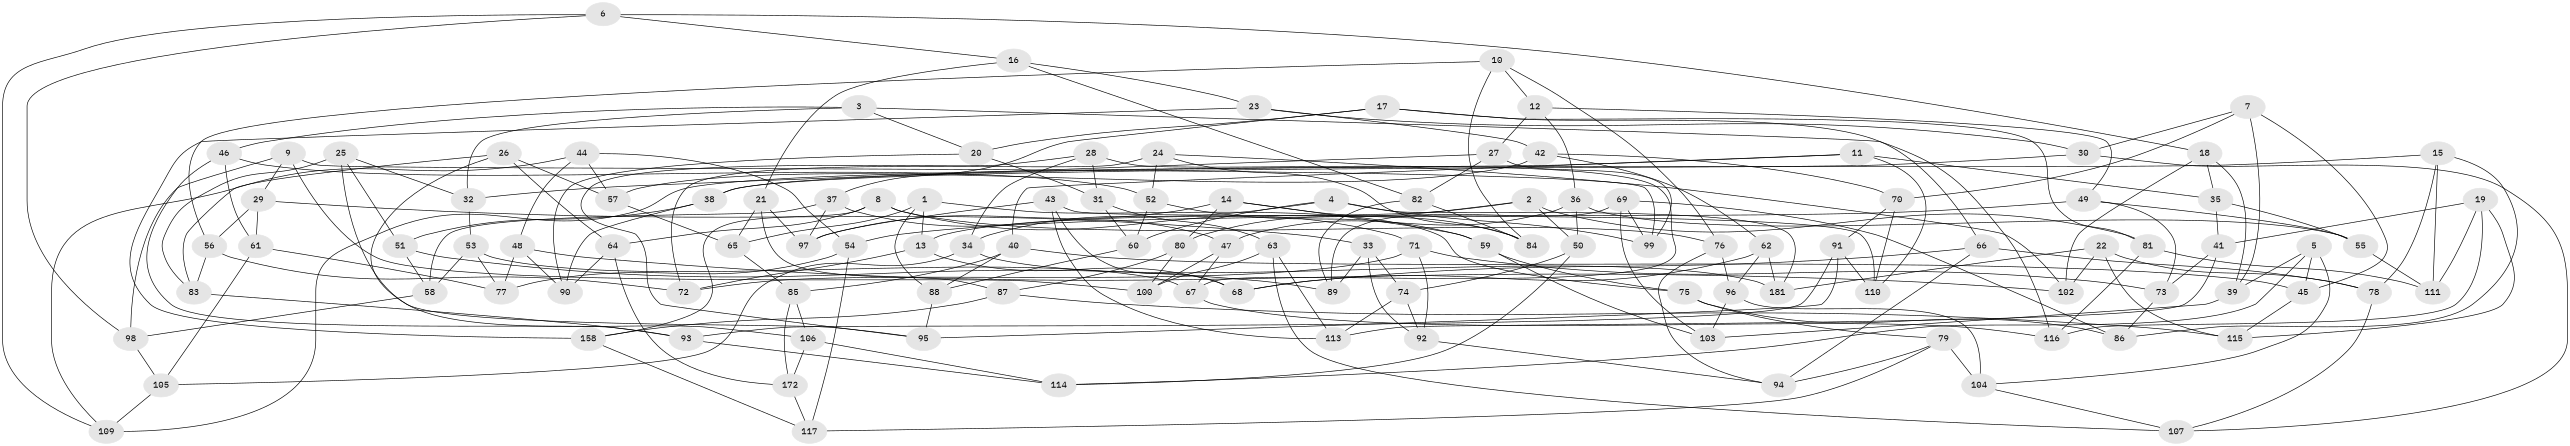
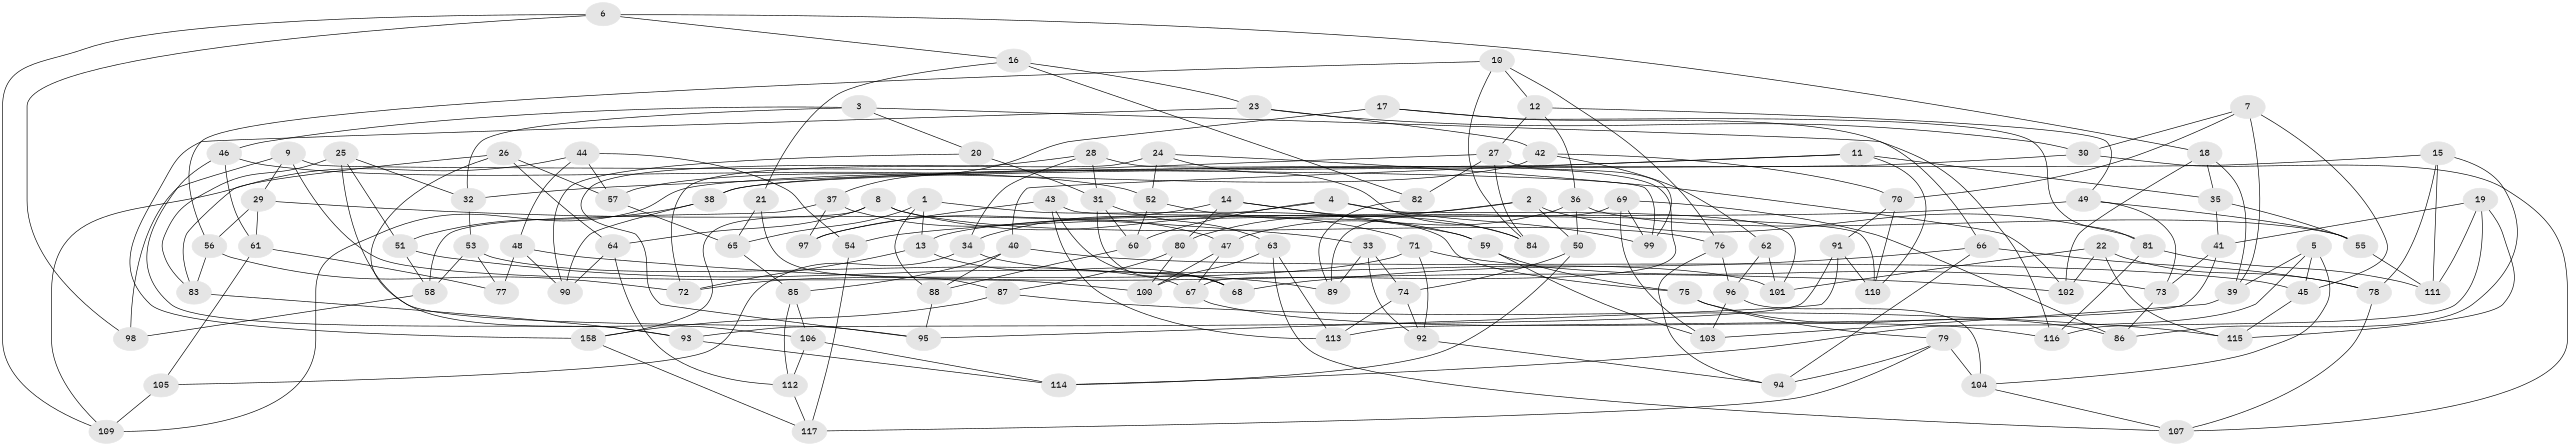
edge "17" -- "20": removed
edge "82" -- "84": now "27" -- "84"
edge "21" -- "97": removed
edge "54" -- "77": removed
edge "62" -- "68": now "31" -- "68"
node "181": label "181" -> "101"
edge "98" -- "105": removed
node "172": label "172" -> "112"
